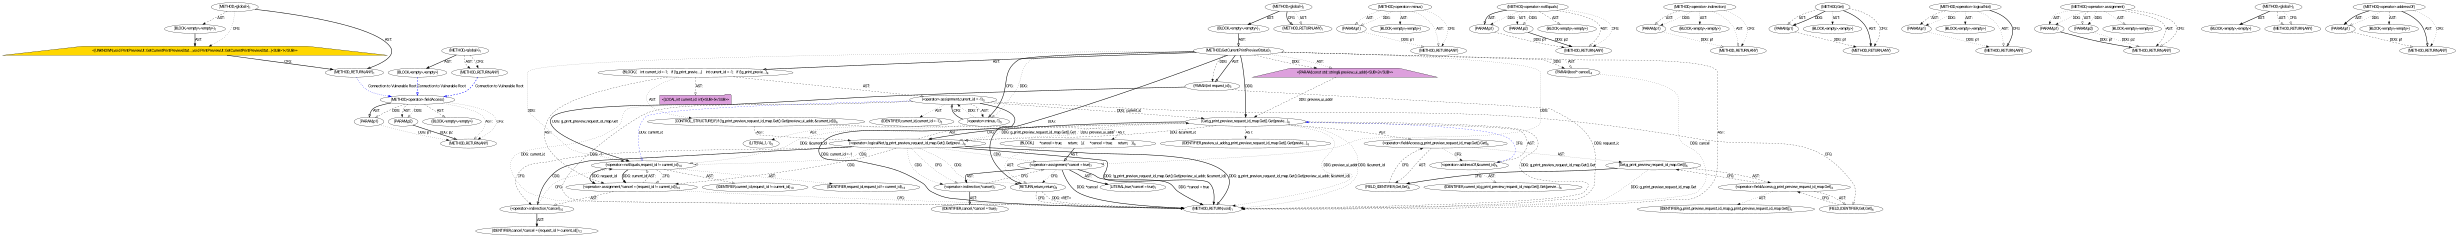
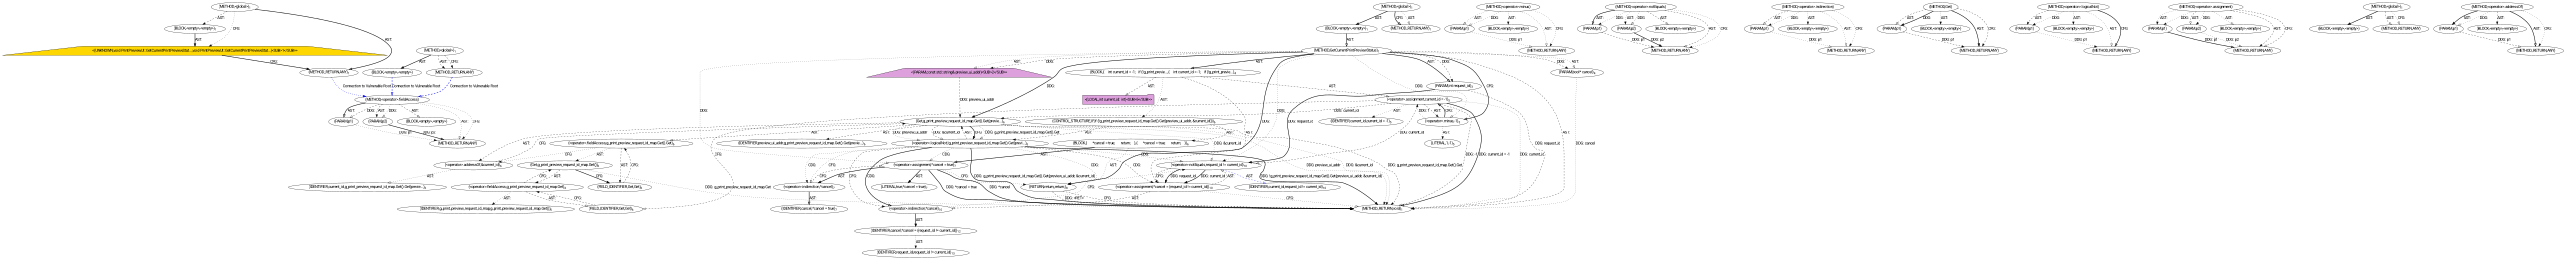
edge "(<operator>.assignment,current_id = -1)" -> "(<operator>.notEquals,request_id != current_id)": color blue -> black
edge "(PARAM,int request_id)" -> "(<operator>.notEquals,request_id != current_id)": label "DDG: g_print_preview_request_id_map.Get" -> "DDG: request_id"
edge "(<operator>.addressOf,&current_id)" -> "(Get,g_print_preview_request_id_map.Get().Get(previe...)": color blue -> black
edge "(<operator>.notEquals,request_id != current_id)" -> "(IDENTIFIER,current_id,request_id != current_id)": color black -> blue
edge "(<operator>.notEquals,request_id != current_id)" -> "(IDENTIFIER,request_id,request_id != current_id)": now "(IDENTIFIER,cancel,*cancel = (request_id != current_id))" -> "(IDENTIFIER,request_id,request_id != current_id)"
